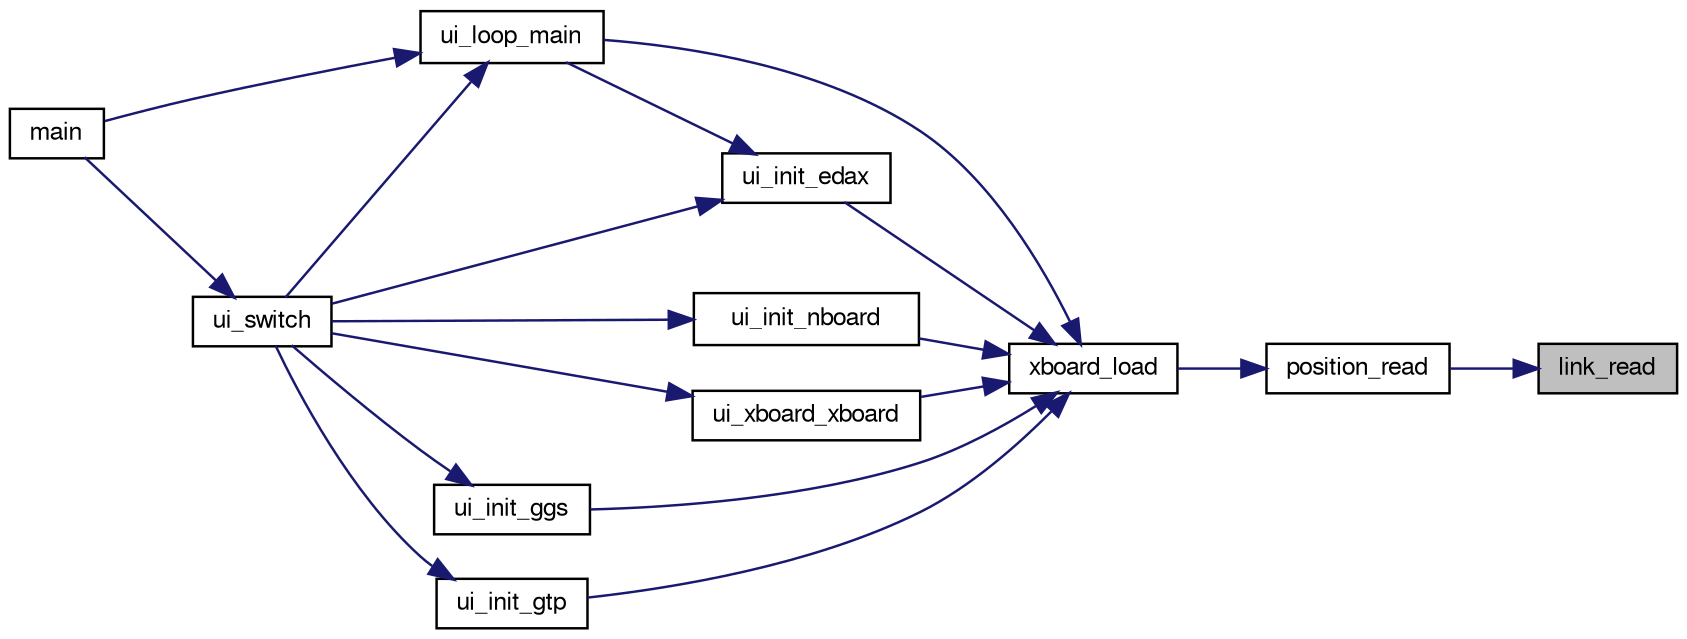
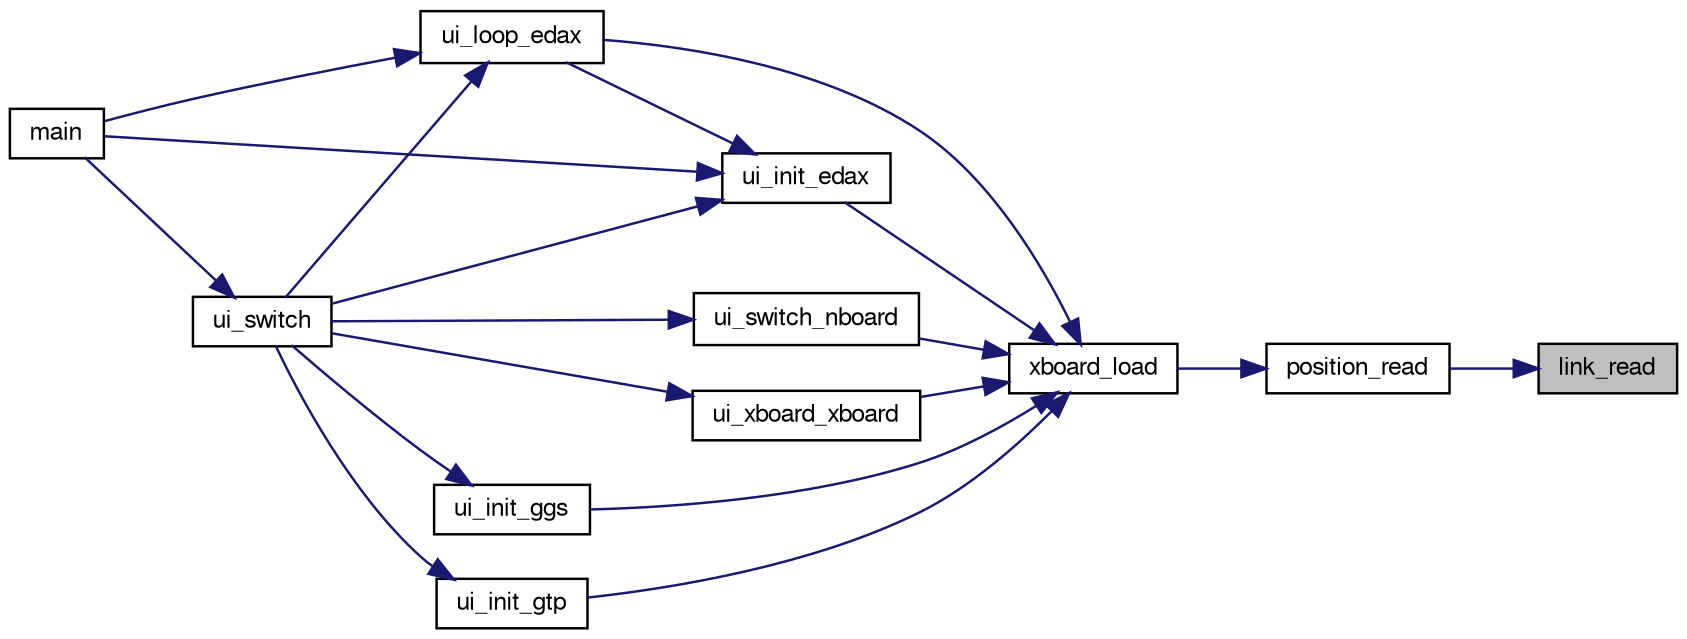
node "ui_loop_main": label "ui_loop_main" -> "ui_loop_edax"
edge "main" -> "ui_init_edax": added
node "ui_init_nboard": label "ui_init_nboard" -> "ui_switch_nboard"
